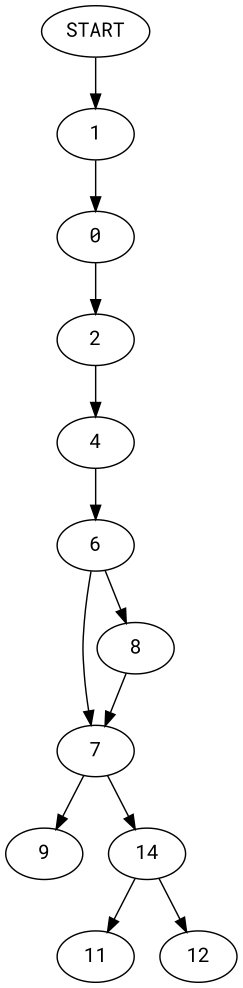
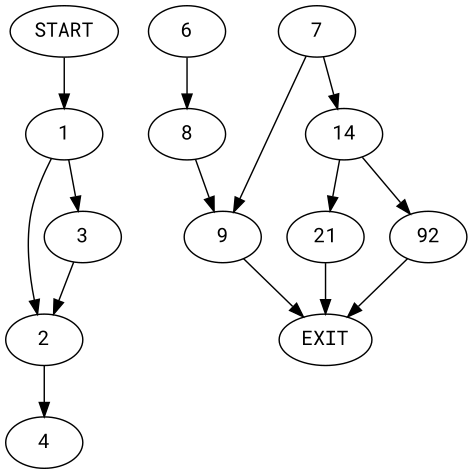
edge "1" -> "2": added
node "0": label "0" -> "3"
node "EXIT": added
edge "4" -> "6": removed
edge "6" -> "7": removed
edge "8" -> "7": now "8" -> "9"
node "11": label "11" -> "21"
node "12": label "12" -> "92"
